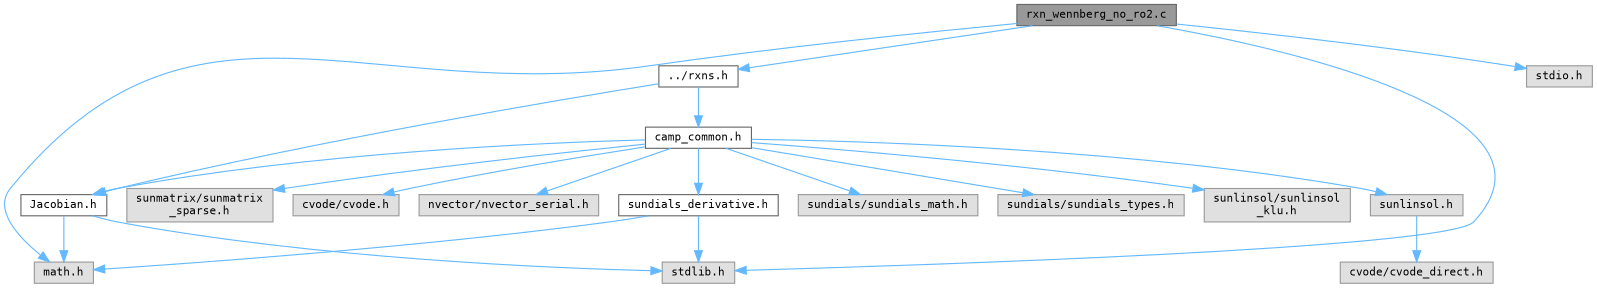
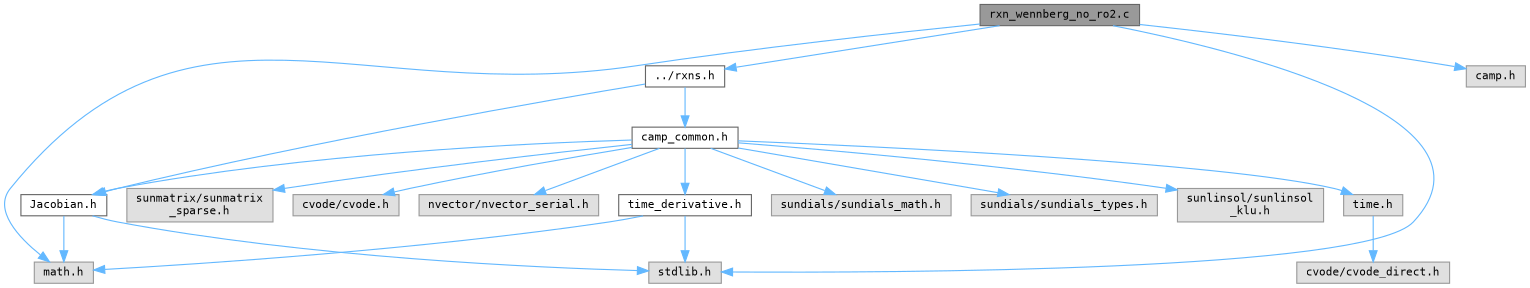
node "stdio.h": label "stdio.h" -> "camp.h"
node "sundials_derivative.h": label "sundials_derivative.h" -> "time_derivative.h"
node "sunlinsol.h": label "sunlinsol.h" -> "time.h"
